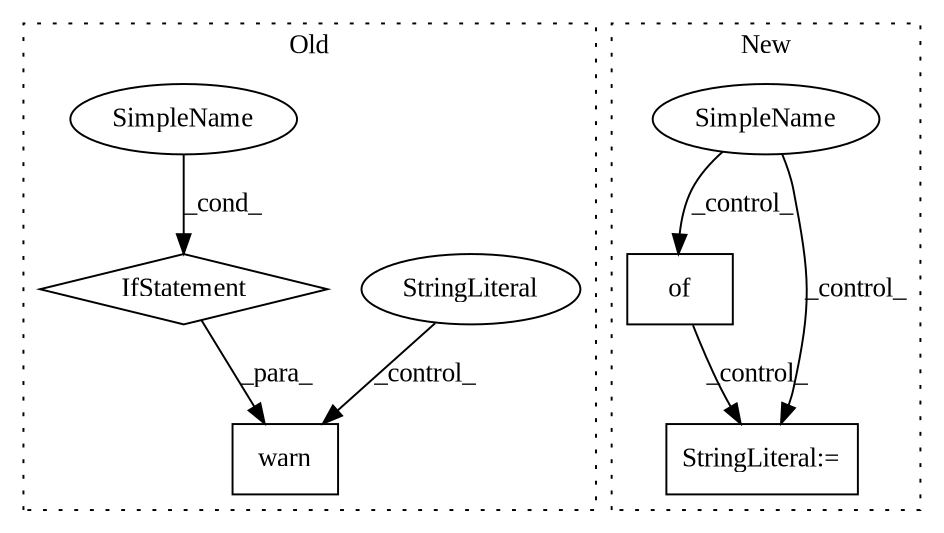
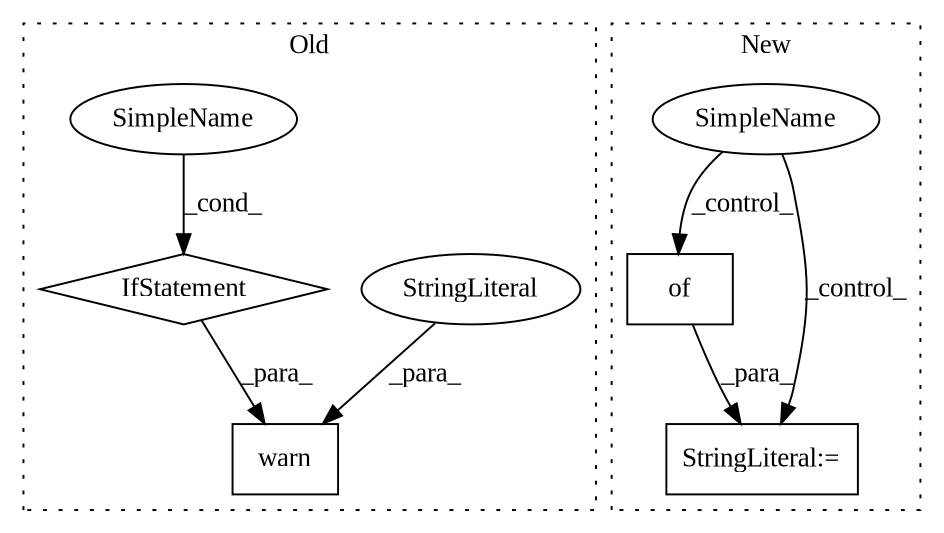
edge "StringLiteral" -> "warn": label "_control_" -> "_para_"
edge "of" -> "StringLiteral:=": label "_control_" -> "_para_"
